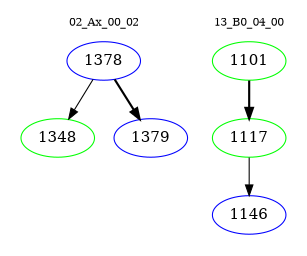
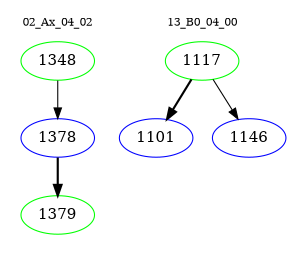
cluster "02_Ax_00_02": label "02_Ax_00_02" -> "02_Ax_04_02"
node "1101": color green -> blue
edge "1101" -> "1117": reversed
edge "1378" -> "1348": reversed
node "1379": color blue -> green
